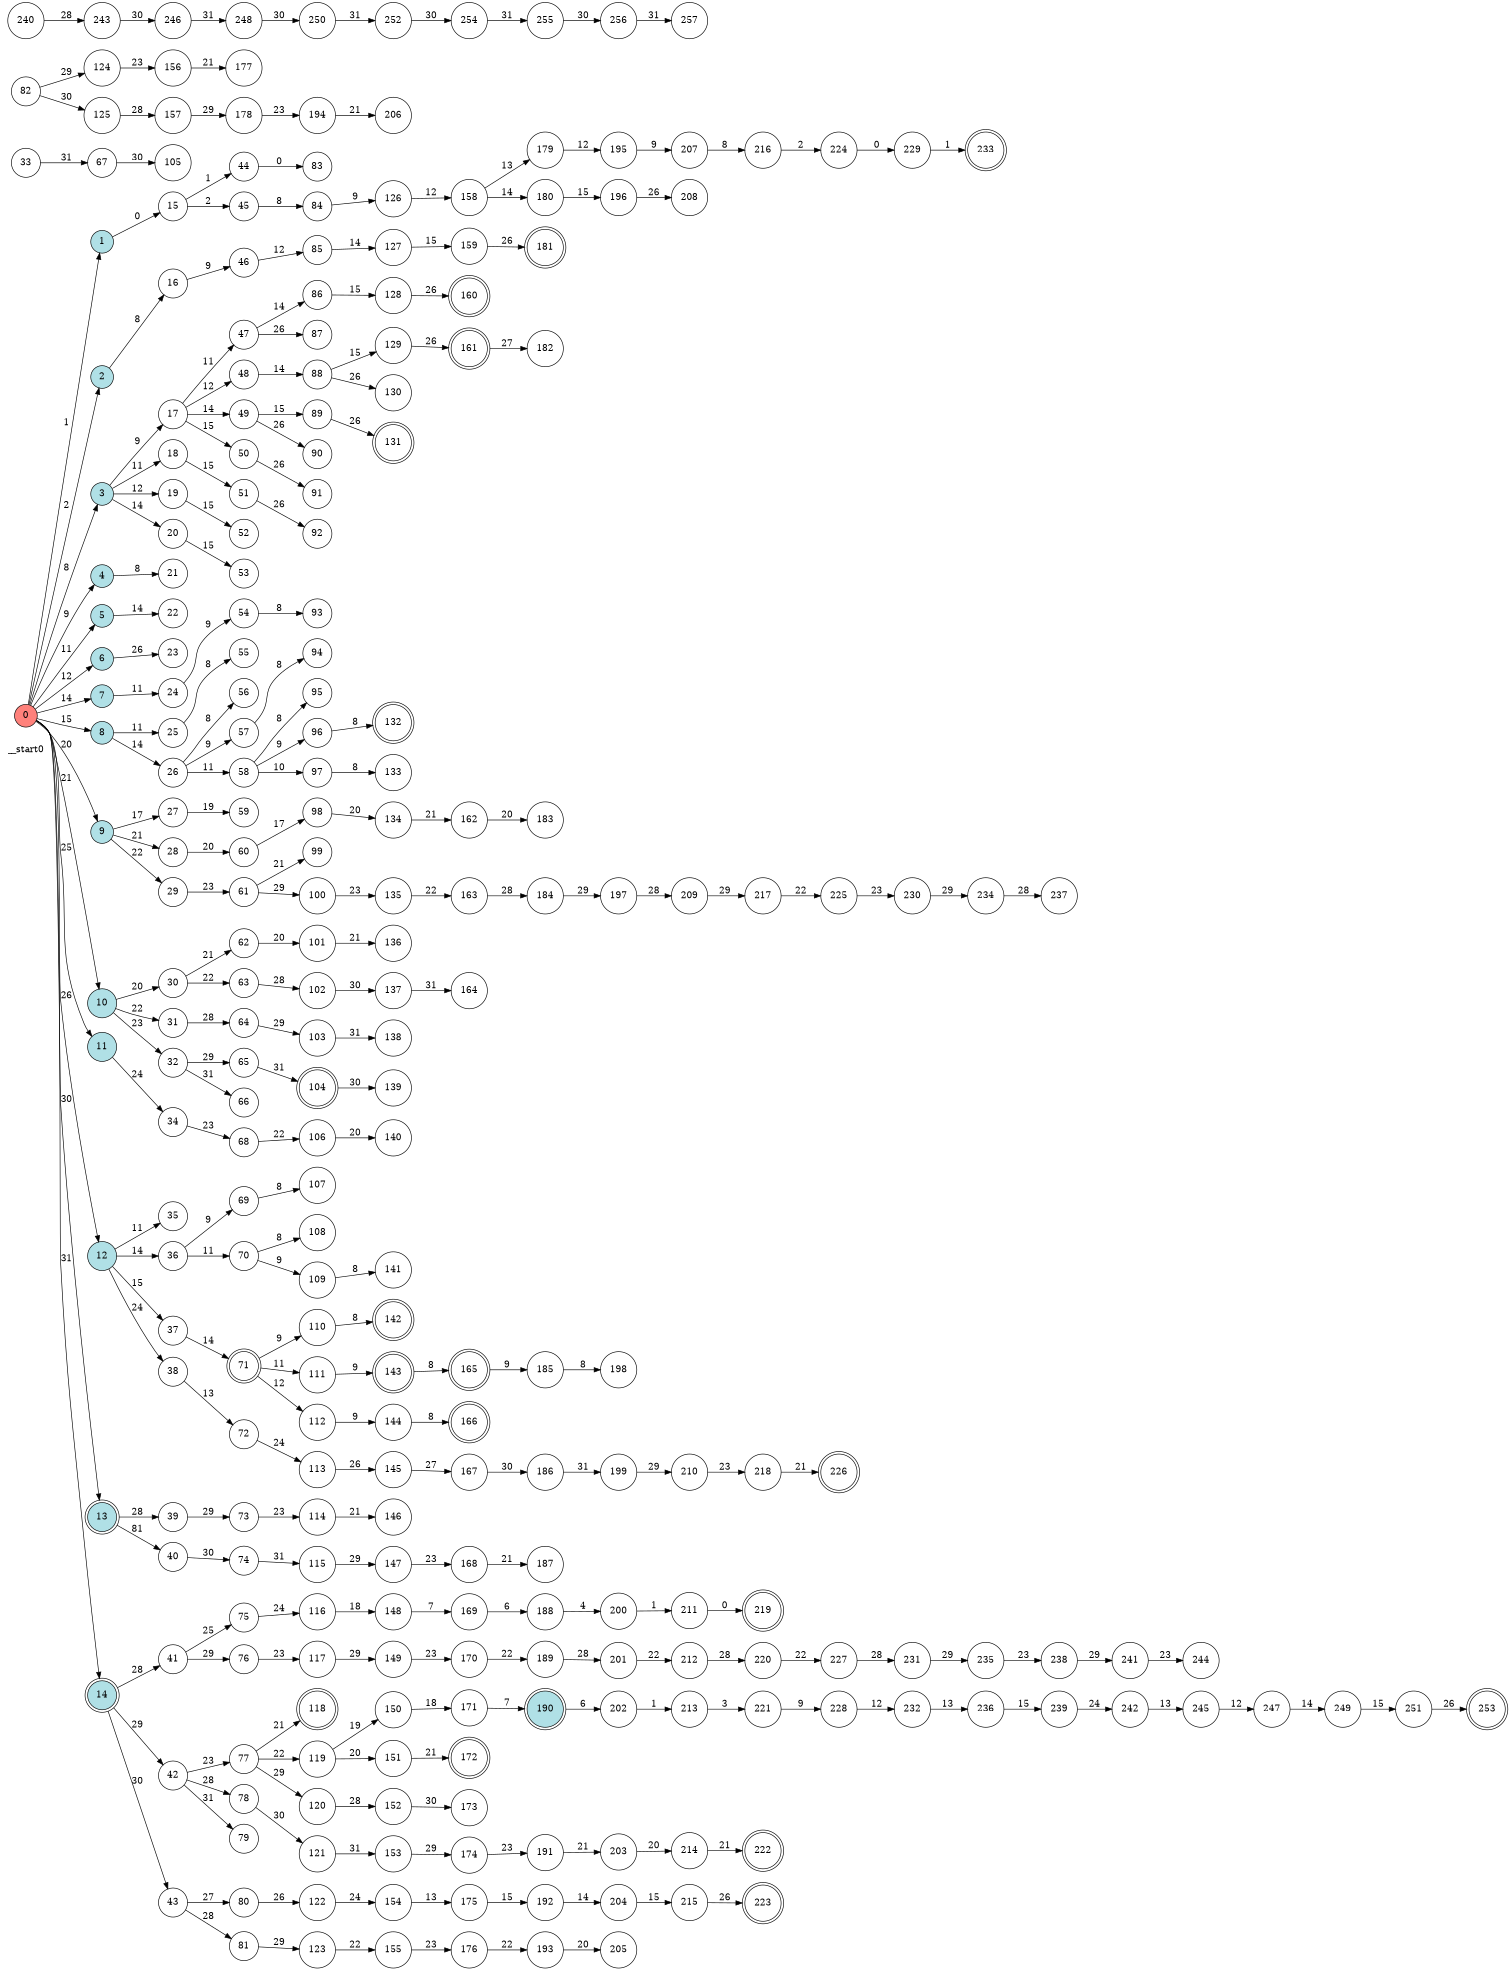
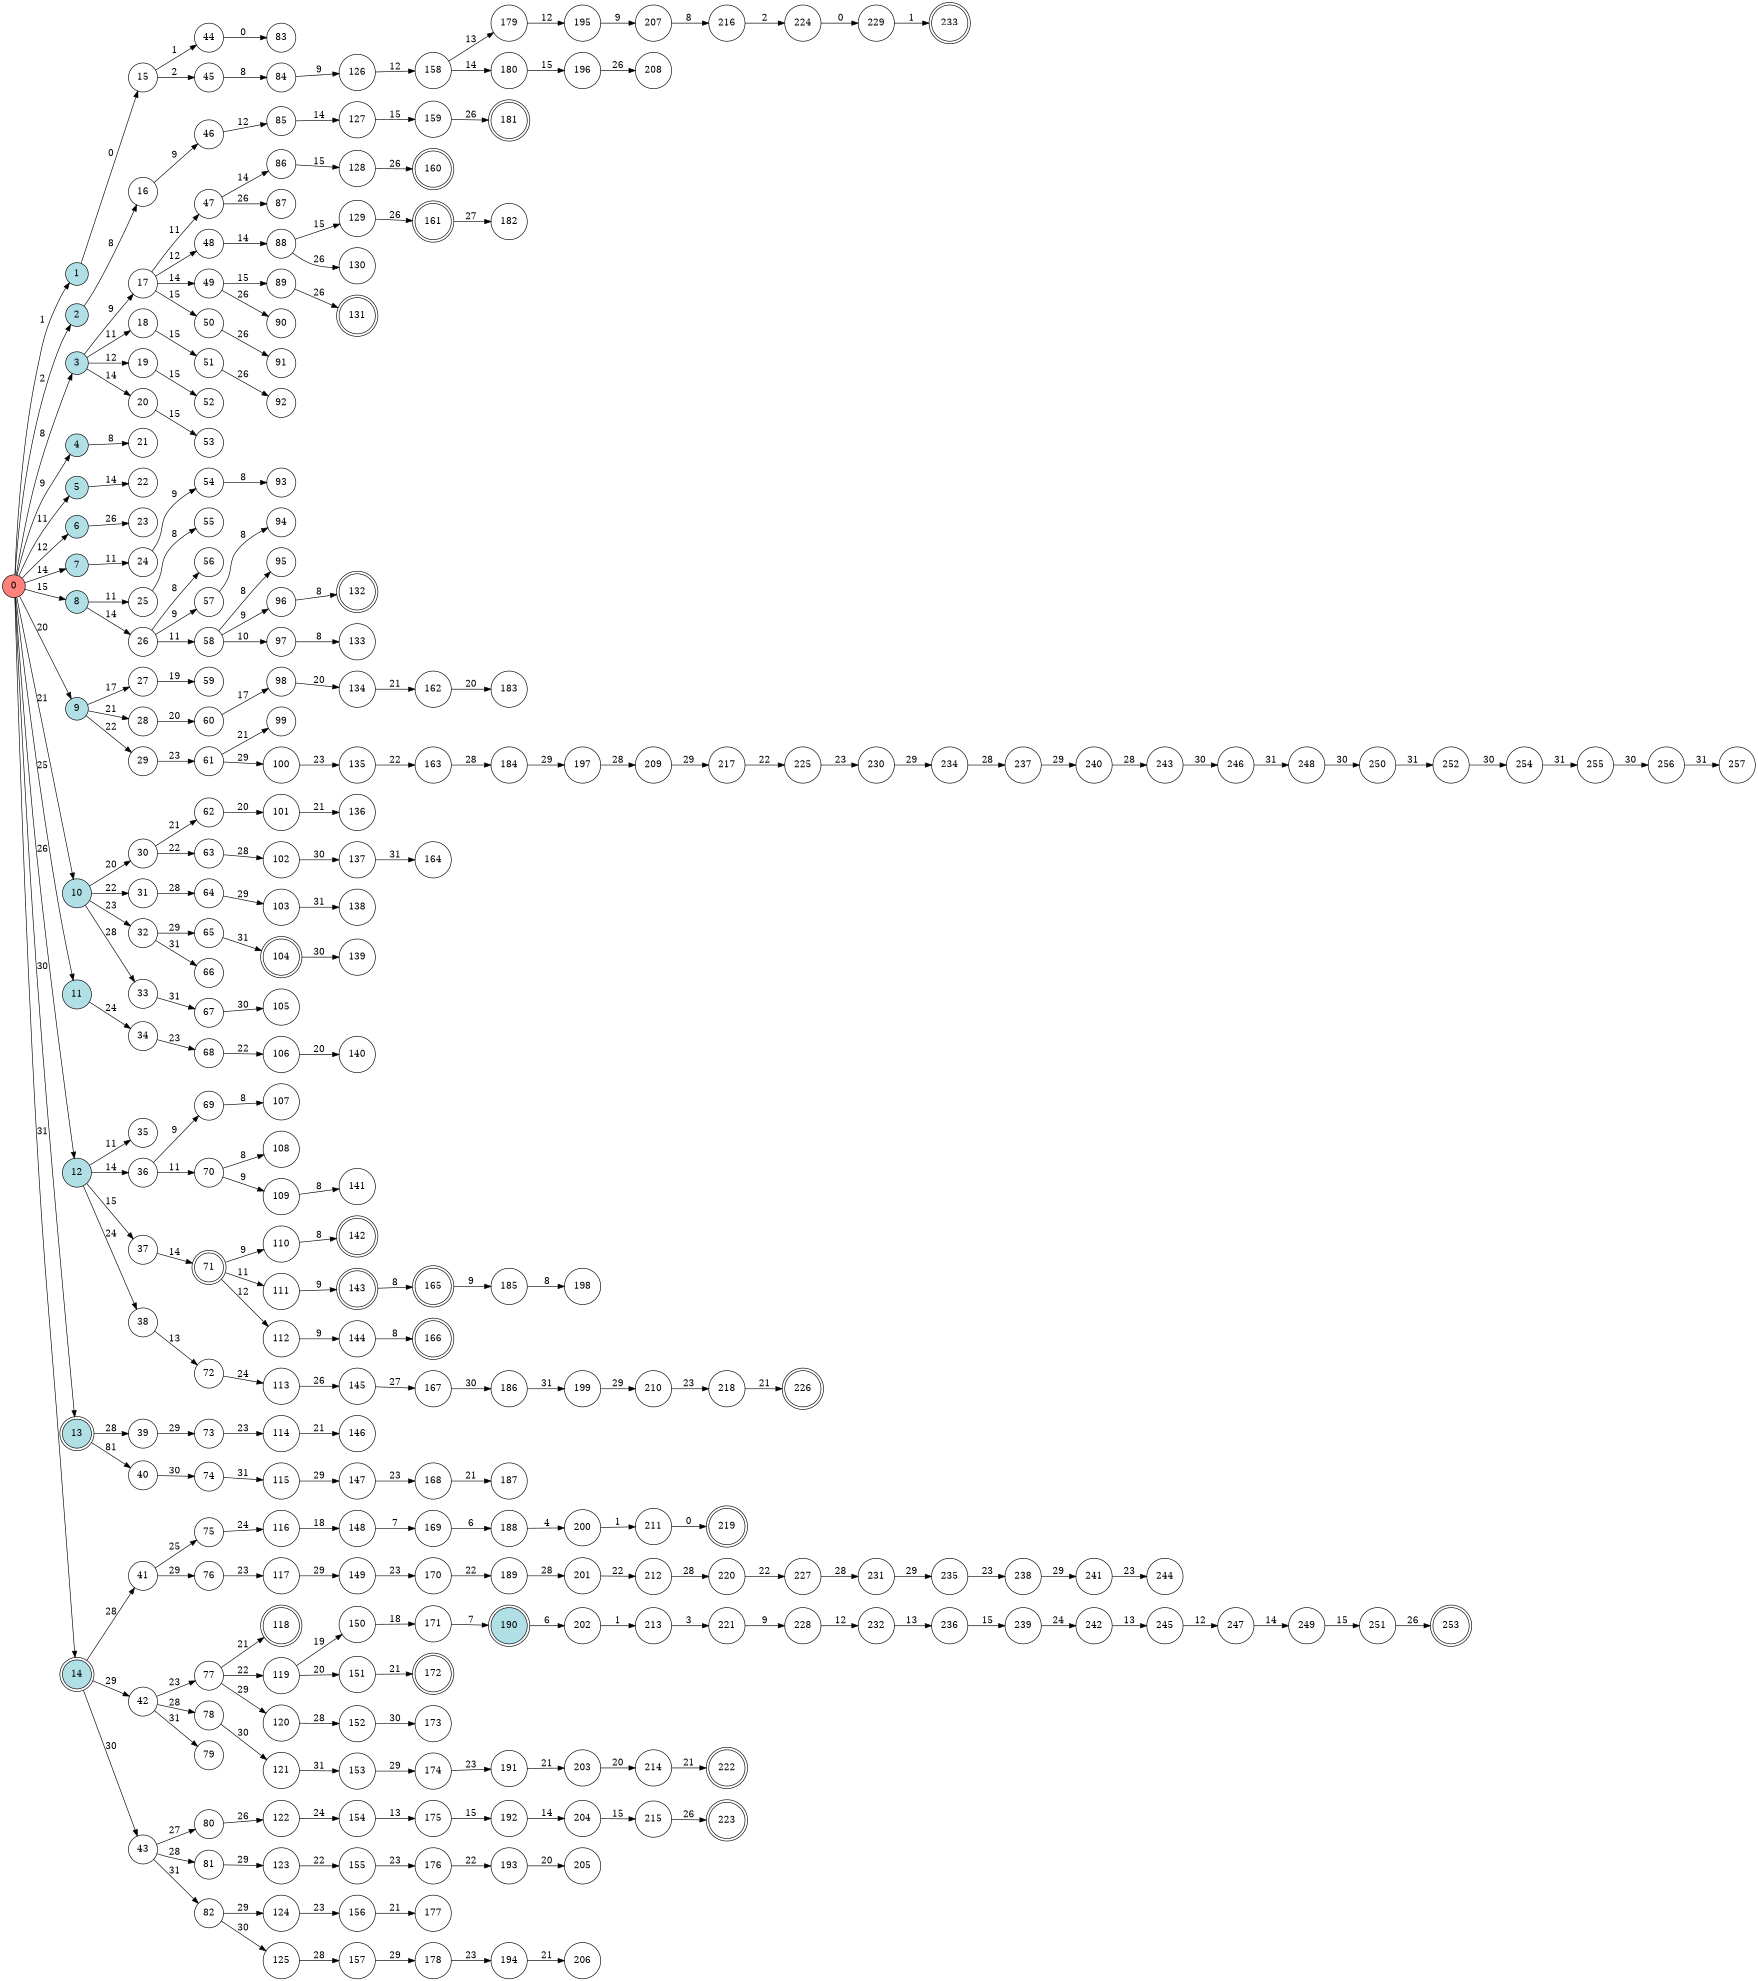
node "__start0": removed
edge "237" -> "240": added, label "29"
edge "10" -> "33": added, label "28"
edge "43" -> "82": added, label "31"
